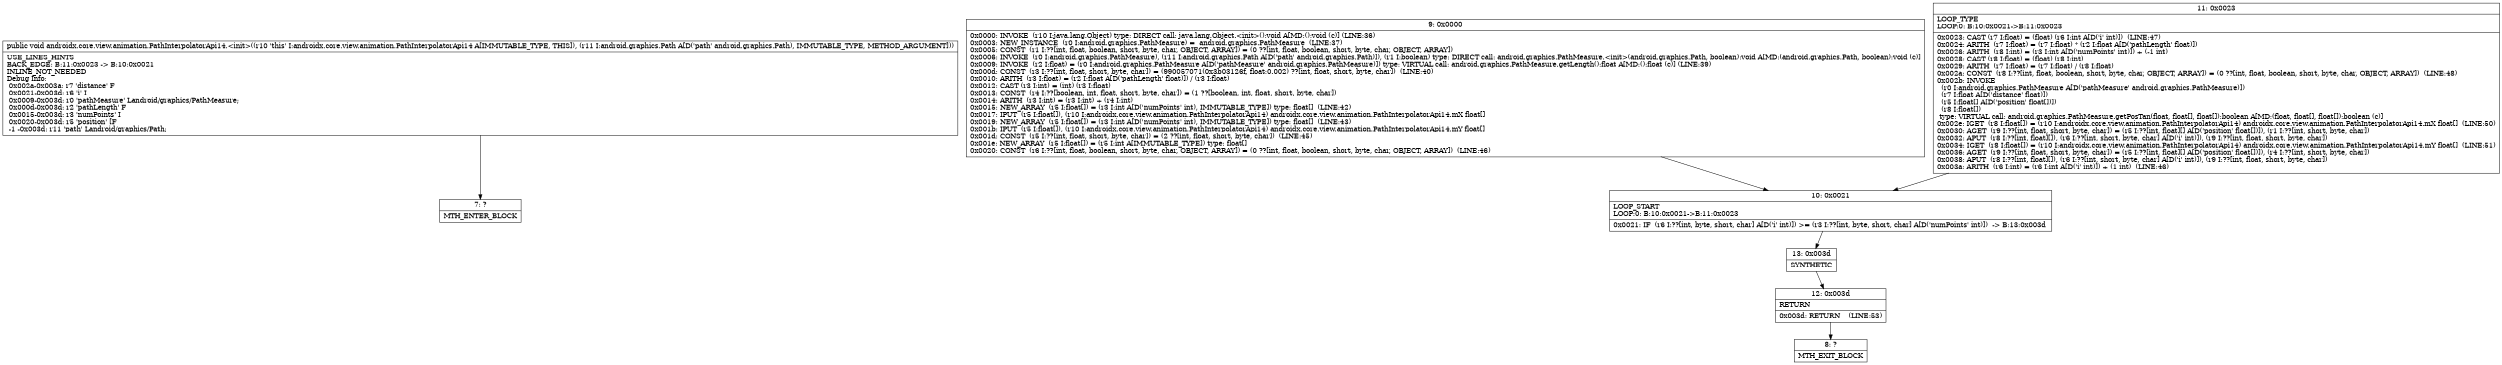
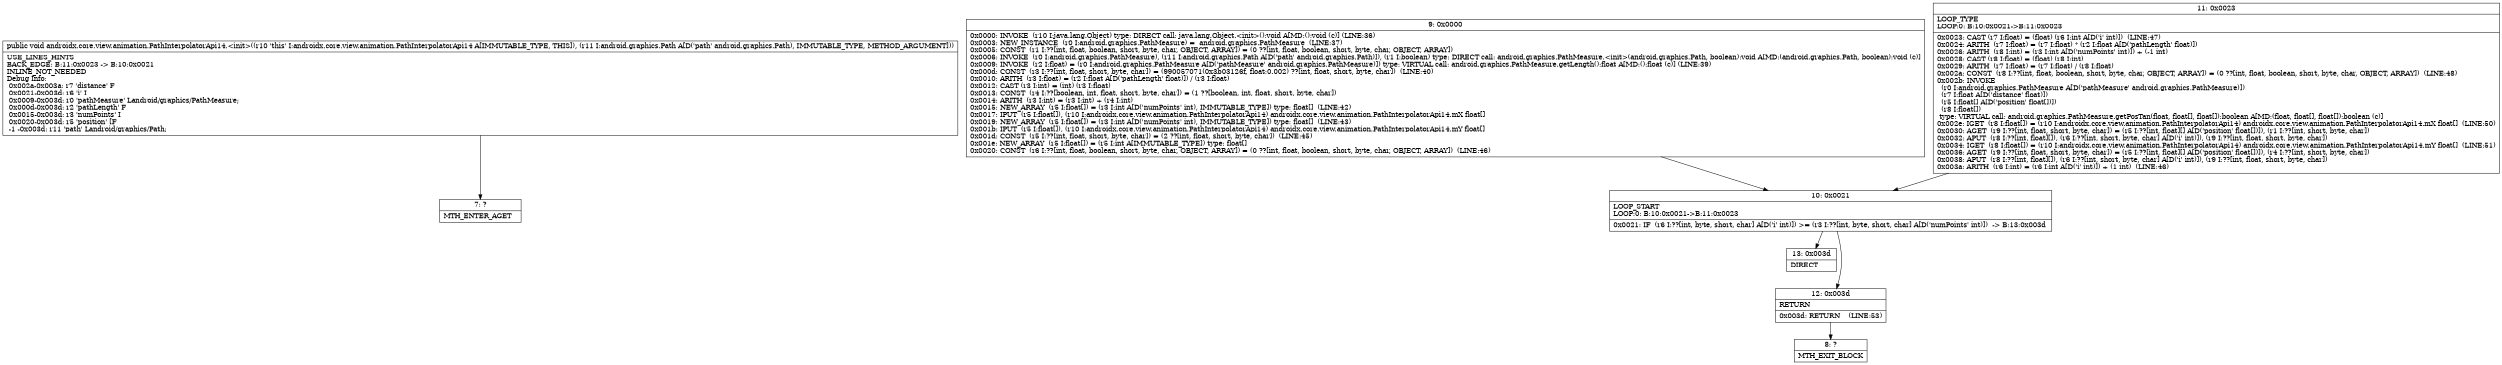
node "7: ?": text "MTH_ENTER_BLOCK" -> "MTH_ENTER_AGET"
node "13: 0x003d": text "SYNTHETIC" -> "DIRECT"
edge "13: 0x003d" -> "12: 0x003d": now "10: 0x0021" -> "12: 0x003d"
